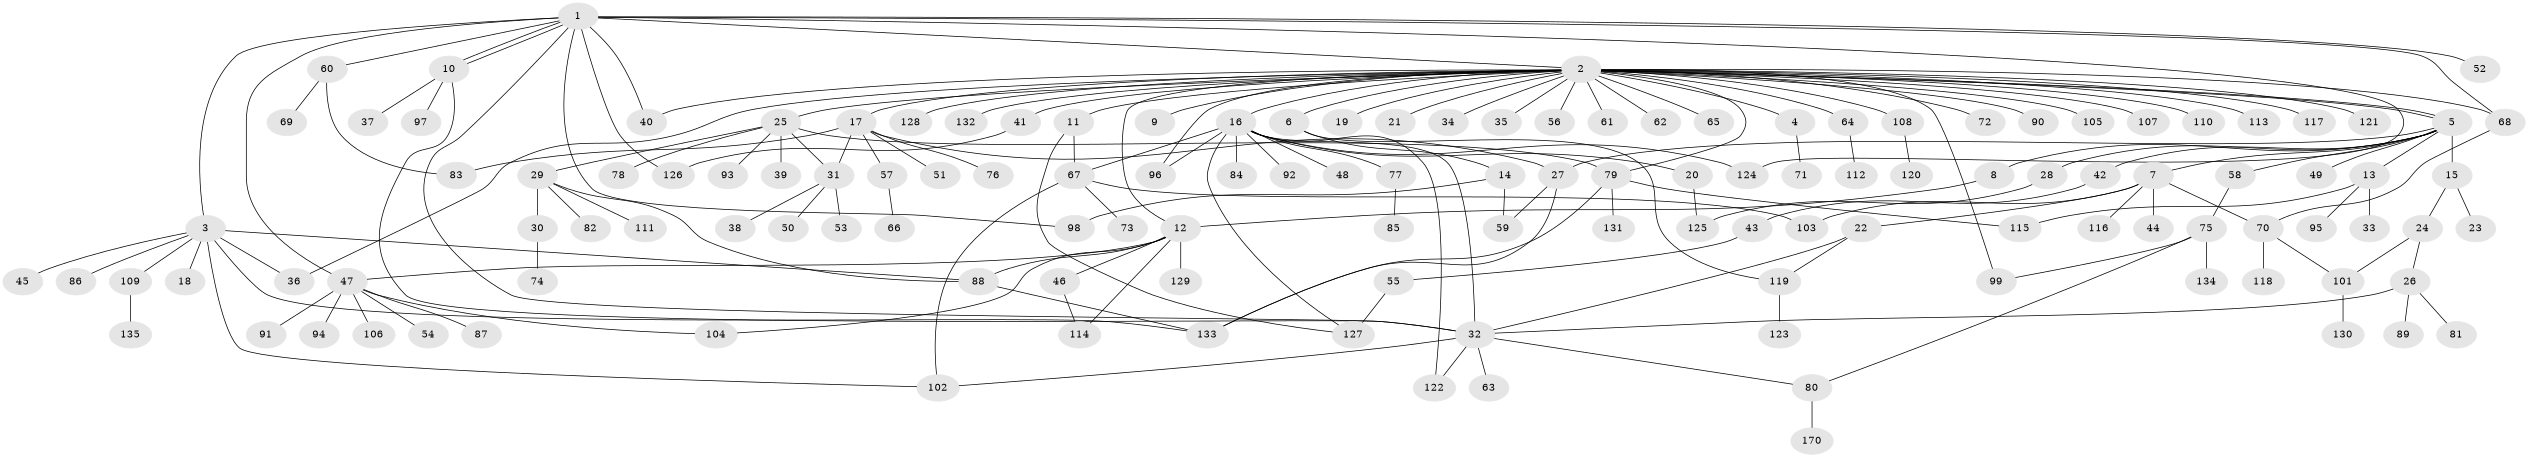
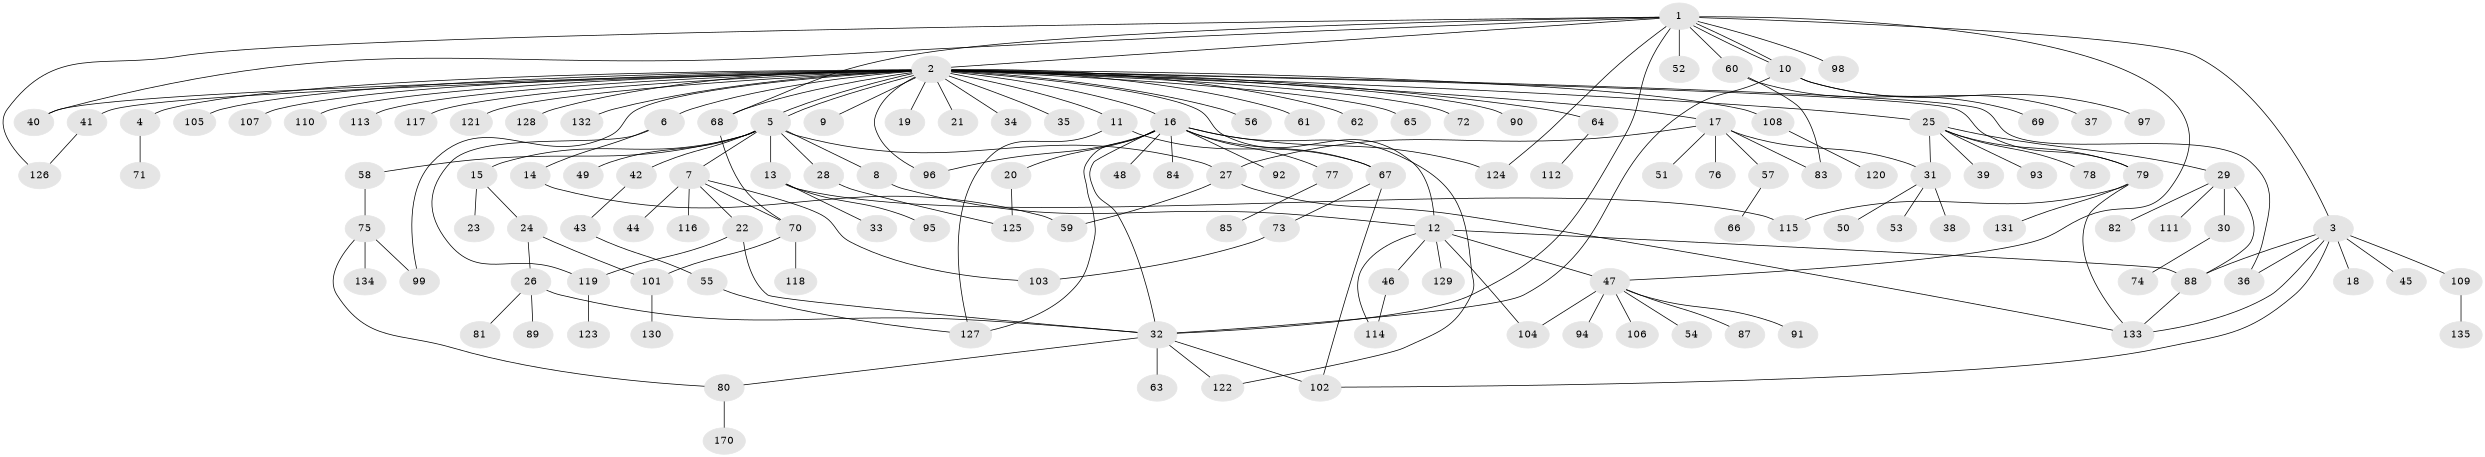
edge "14" -- "98": removed
edge "67" -- "103": now "73" -- "103"
node "86": removed
